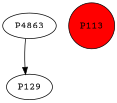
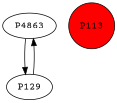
edge "P129" -> "P4863": added
